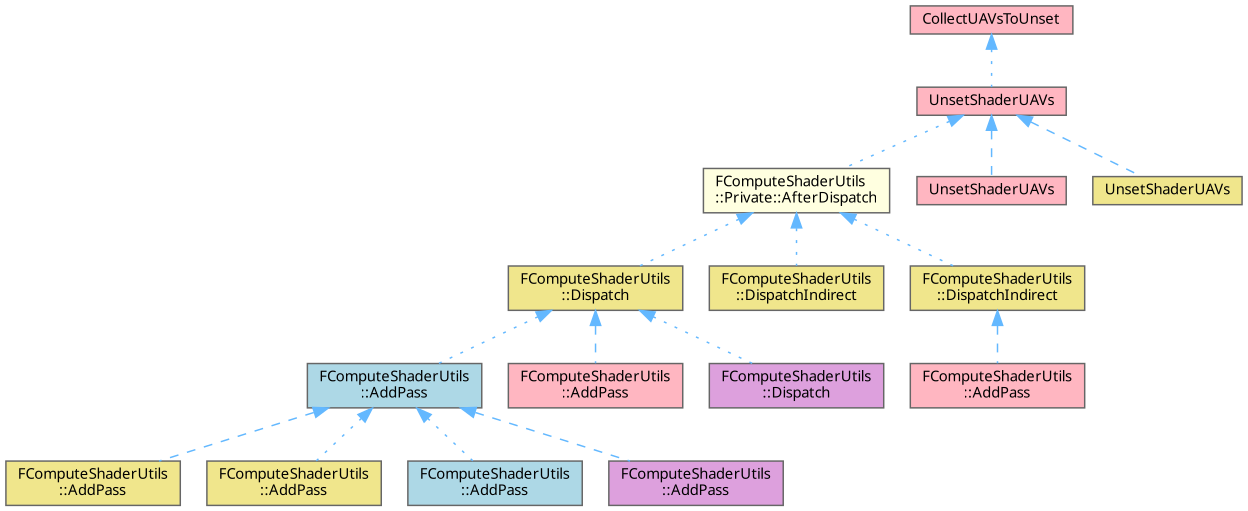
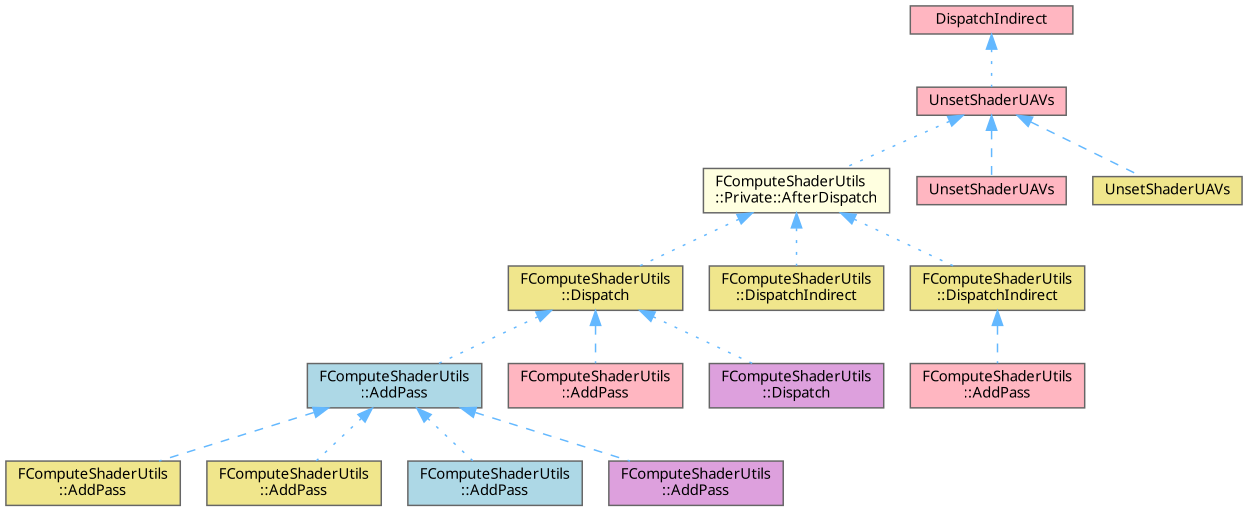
node "CollectUAVsToUnset": label "CollectUAVsToUnset" -> "DispatchIndirect"
